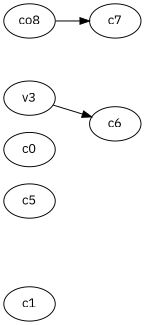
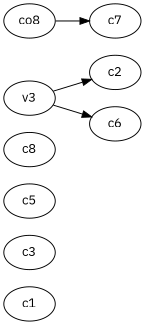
node "c2": added
node "c0": label "c0" -> "c8"
node "c3": added
